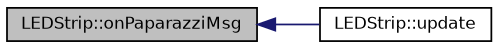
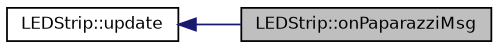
edge "LEDStrip::update" -> "LEDStrip::onPaparazziMsg": reversed
